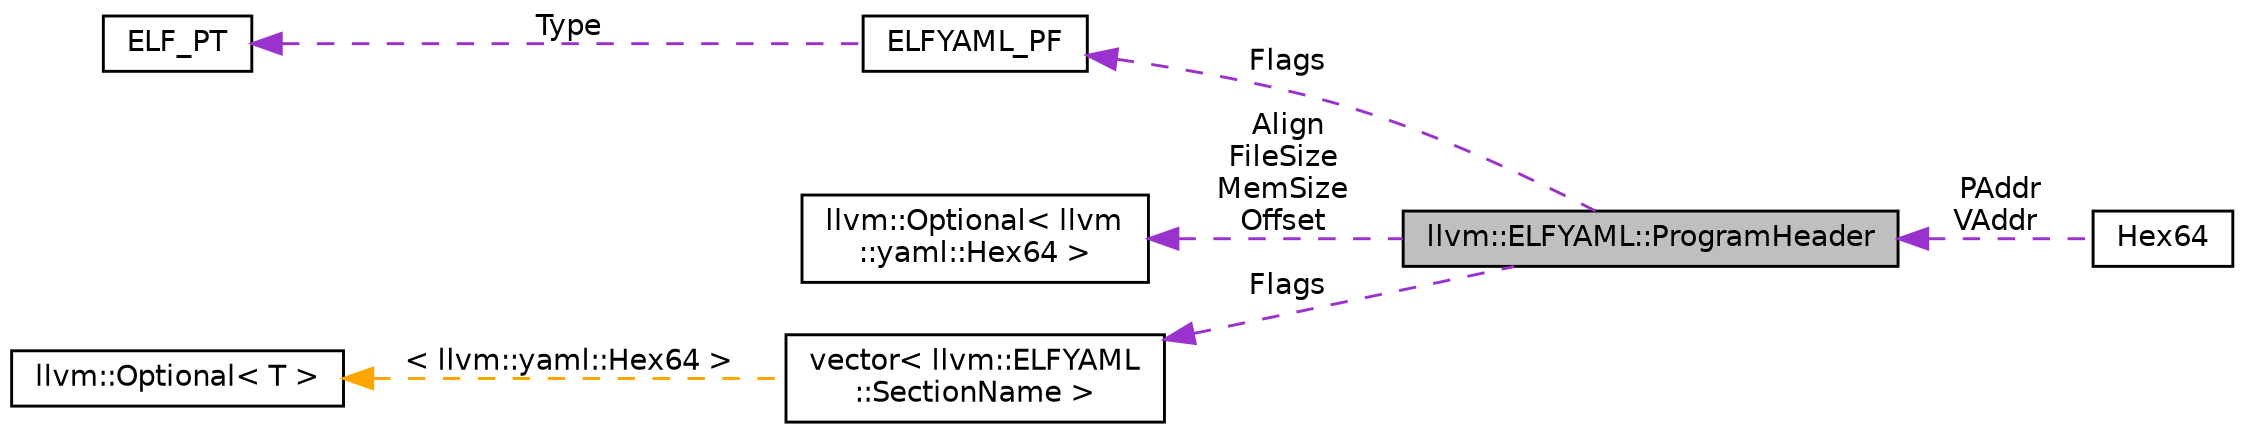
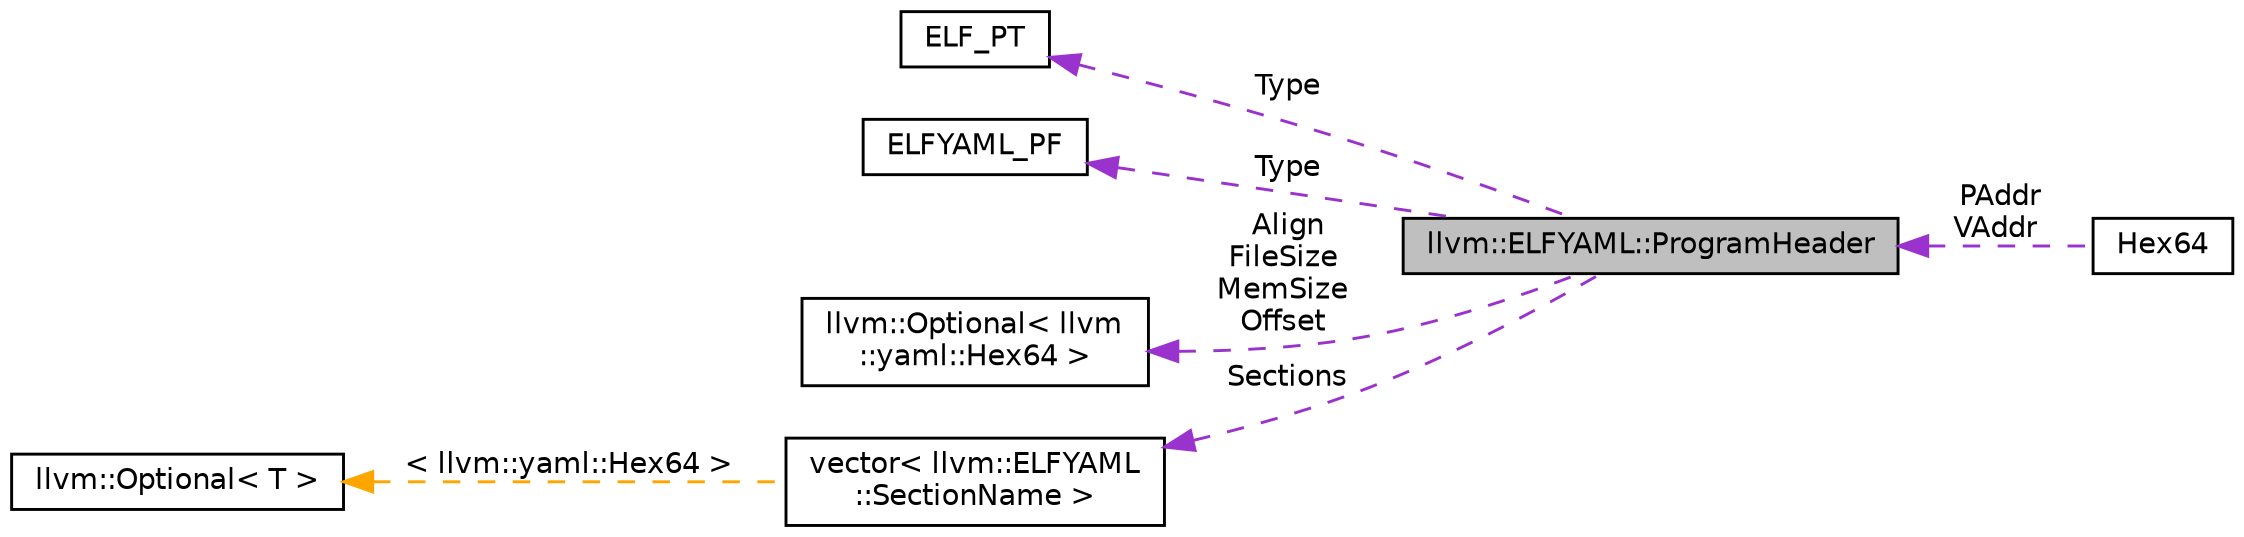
edge "ELFYAML_PF" -> "ELF_PT": now "llvm::ELFYAML::ProgramHeader" -> "ELF_PT"
edge "llvm::ELFYAML::ProgramHeader" -> "ELFYAML_PF": label " Flags" -> " Type"
edge "llvm::ELFYAML::ProgramHeader" -> "vector< llvm::ELFYAML ::SectionName >": label " Flags" -> " Sections"
